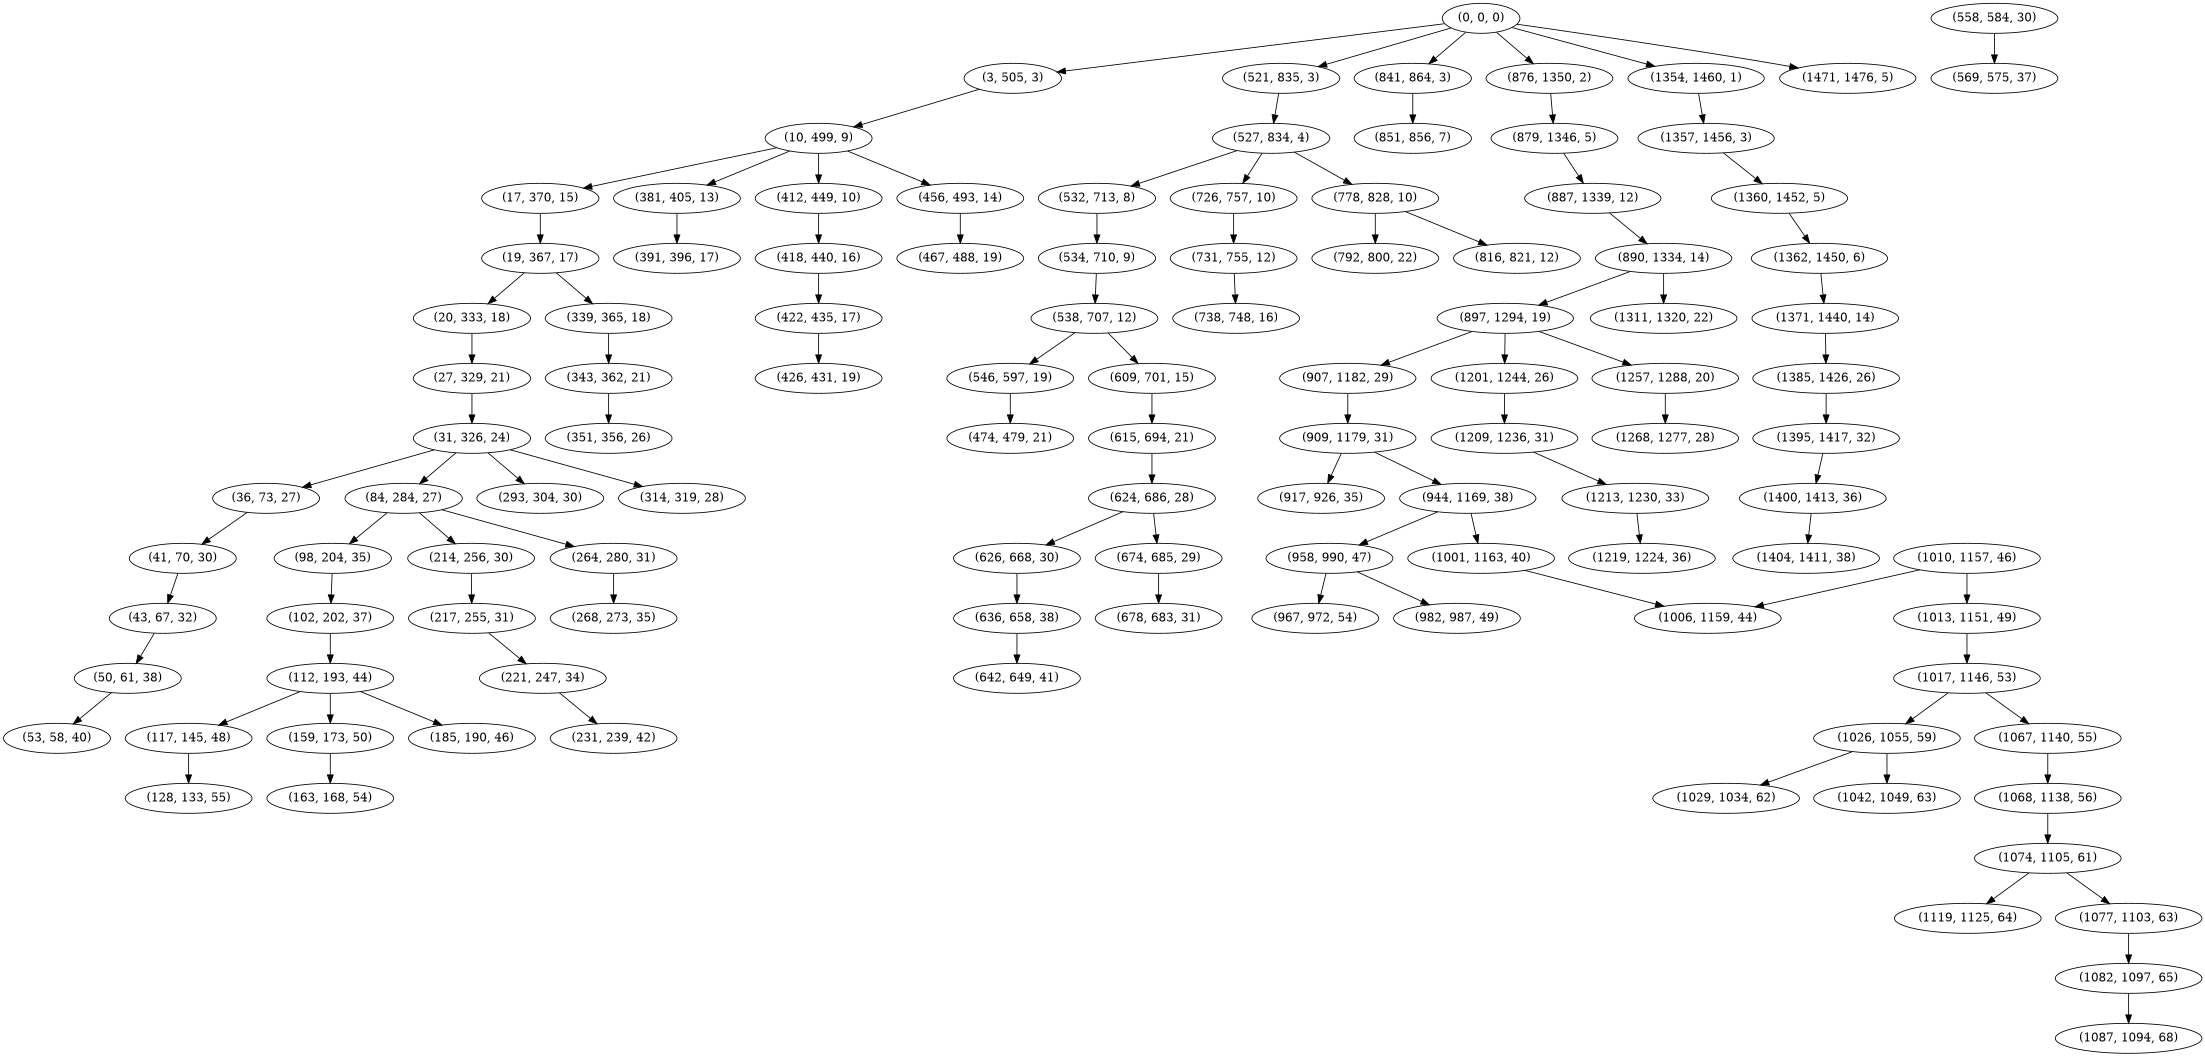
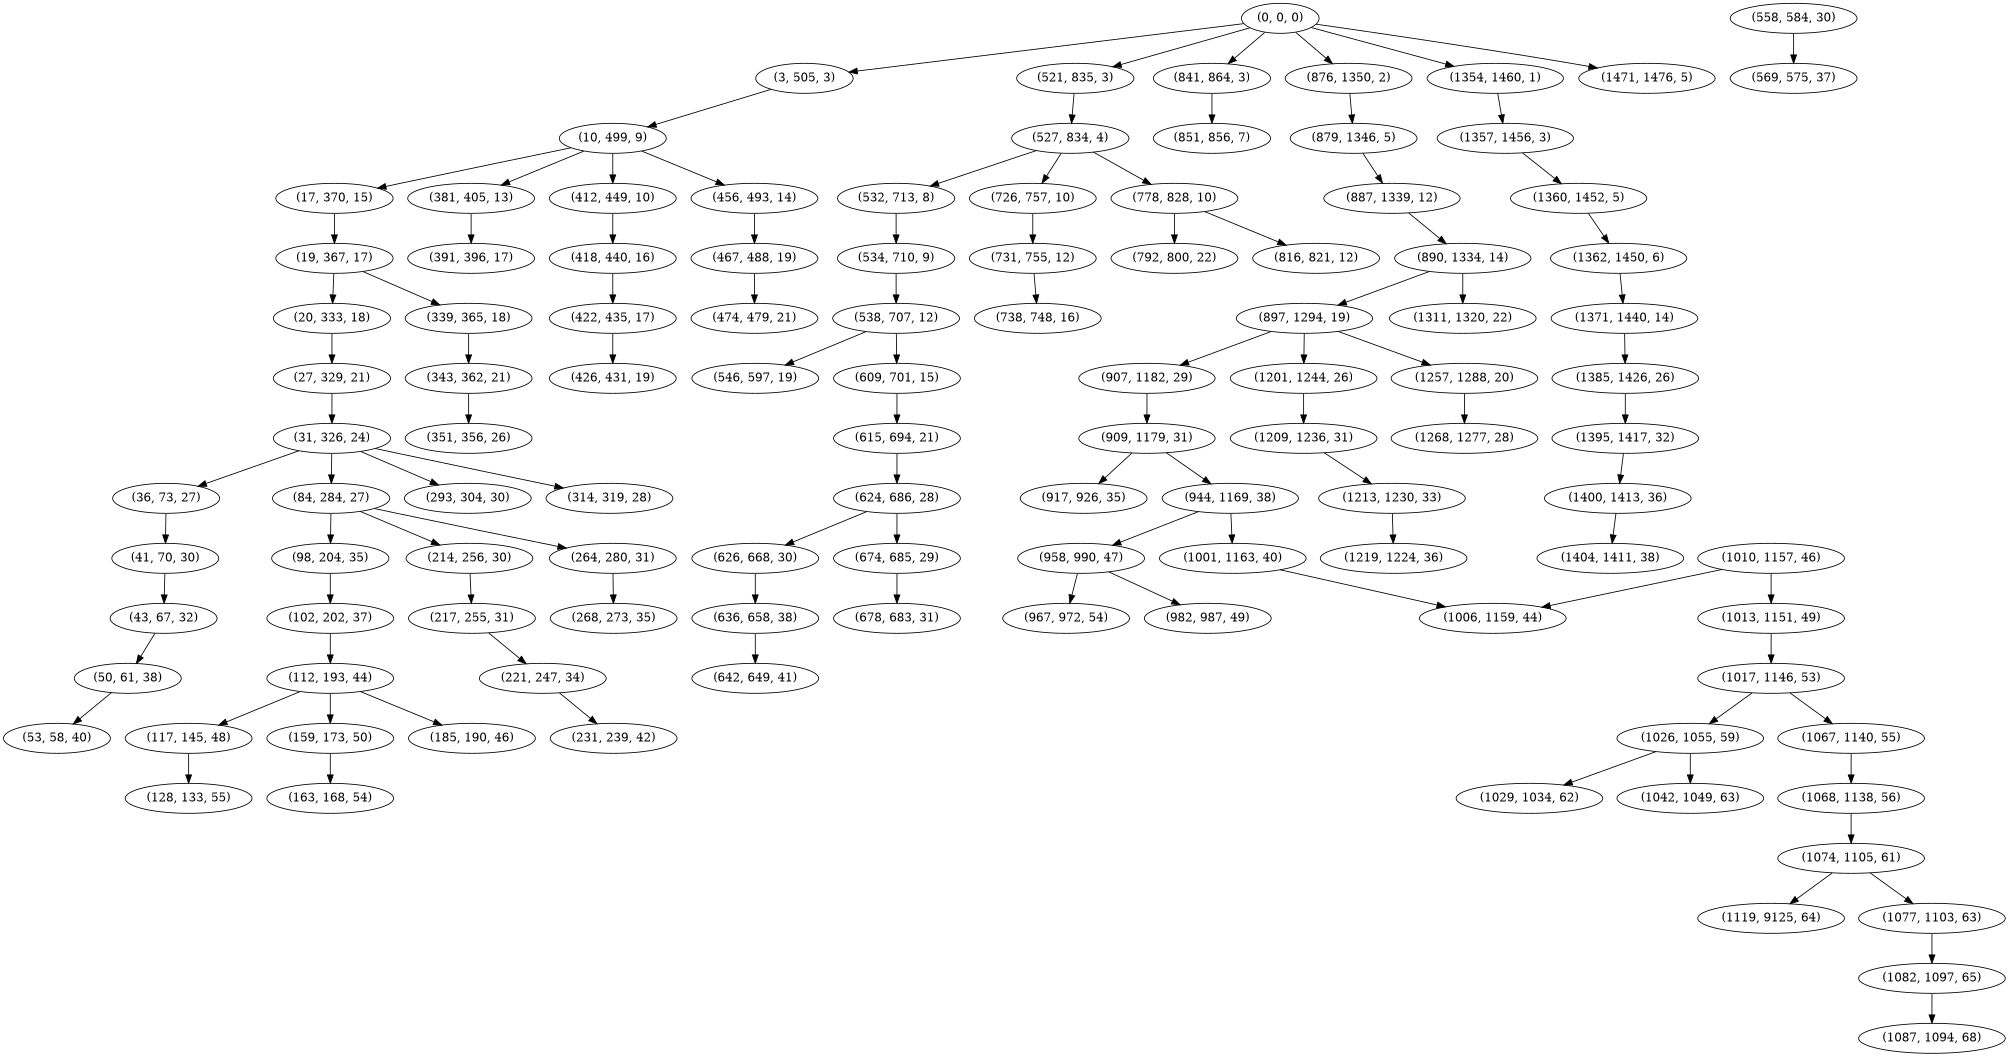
edge "(546, 597, 19)" -> "(474, 479, 21)": now "(467, 488, 19)" -> "(474, 479, 21)"
node "(1119, 1125, 64)": label "(1119, 1125, 64)" -> "(1119, 9125, 64)"
